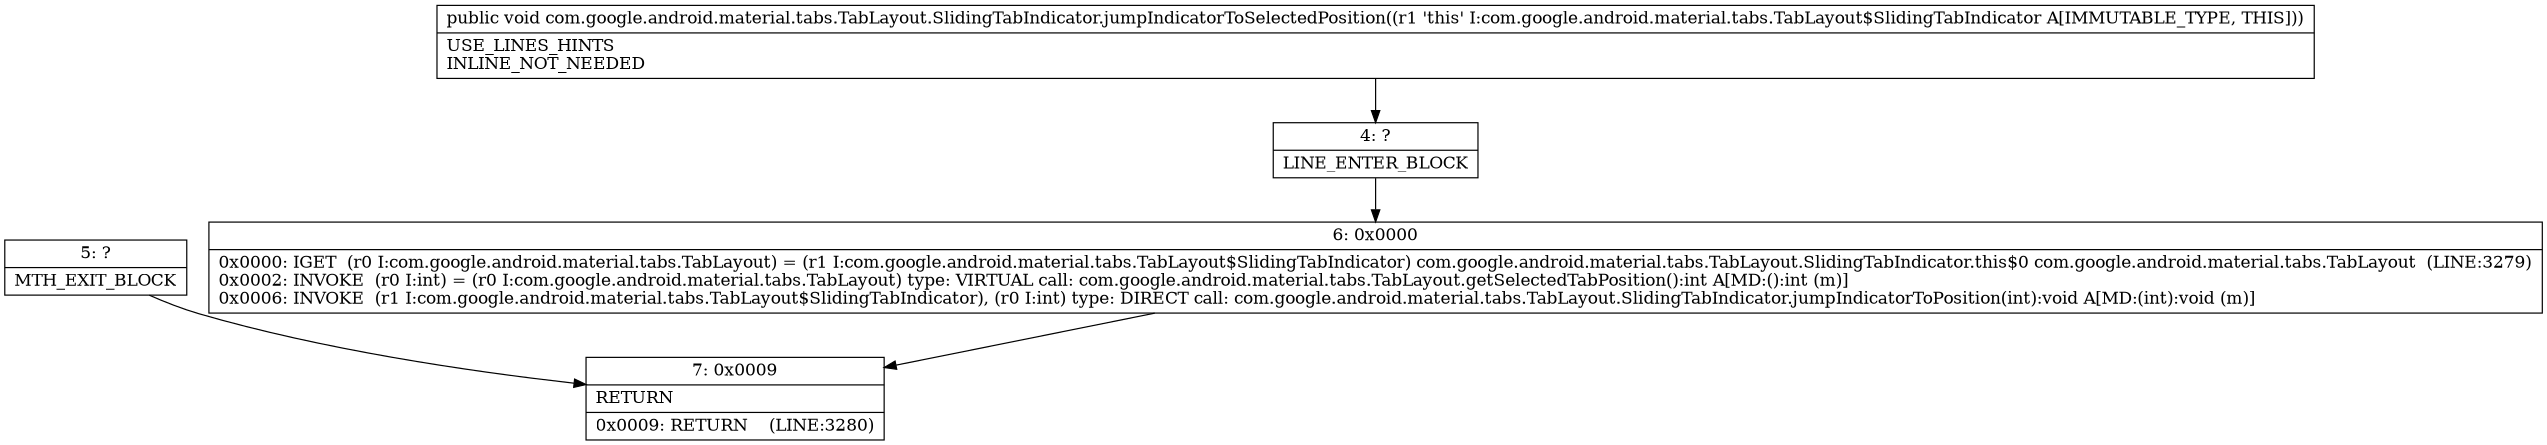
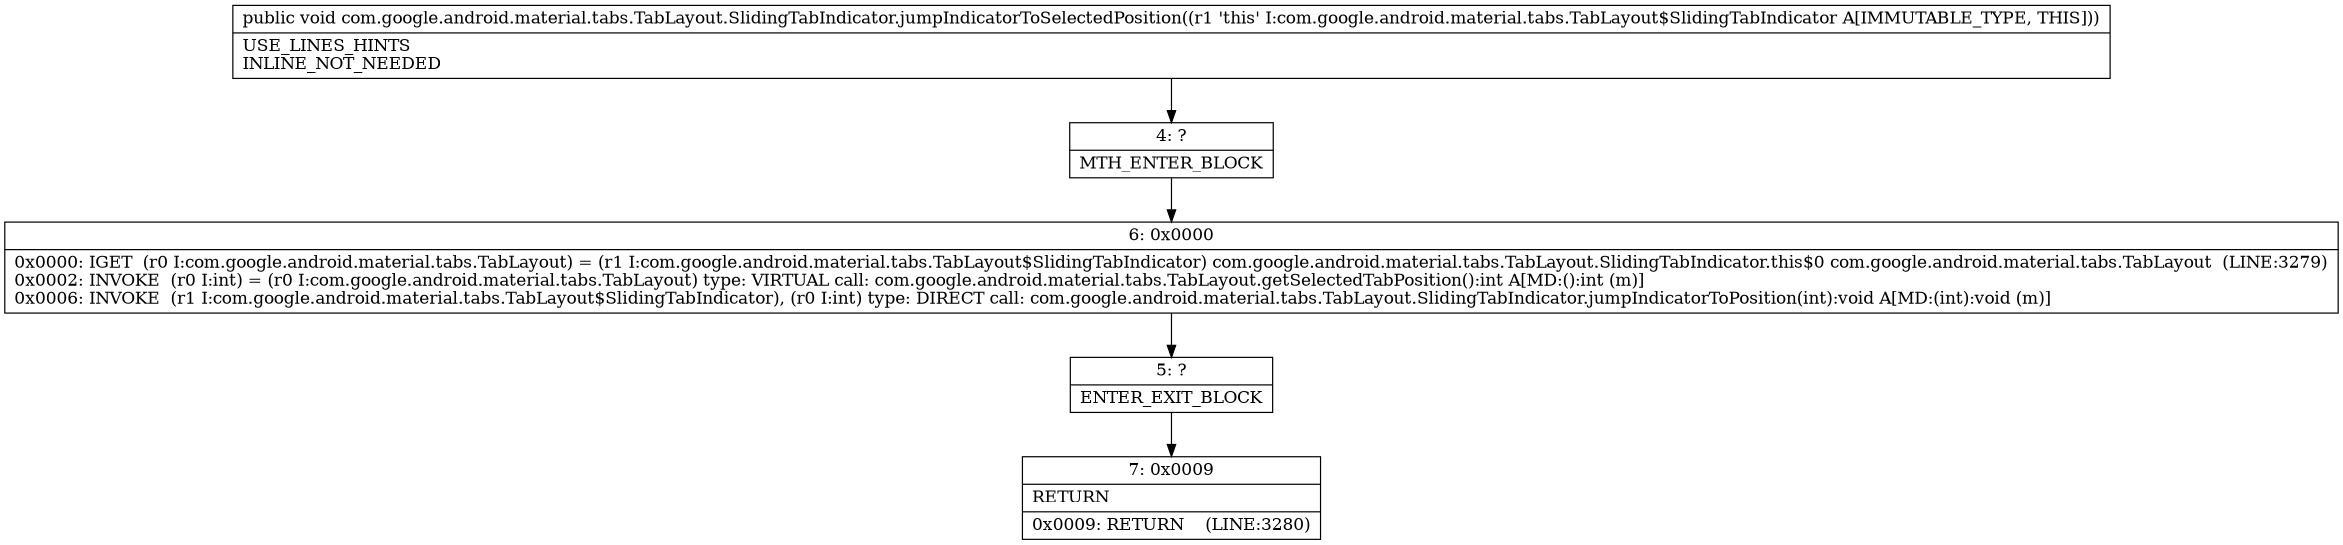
node "4: ?": text "LINE_ENTER_BLOCK" -> "MTH_ENTER_BLOCK"
node "5: ?": text "MTH_EXIT_BLOCK" -> "ENTER_EXIT_BLOCK"
edge "6: 0x0000" -> "7: 0x0009": now "6: 0x0000" -> "5: ?"
